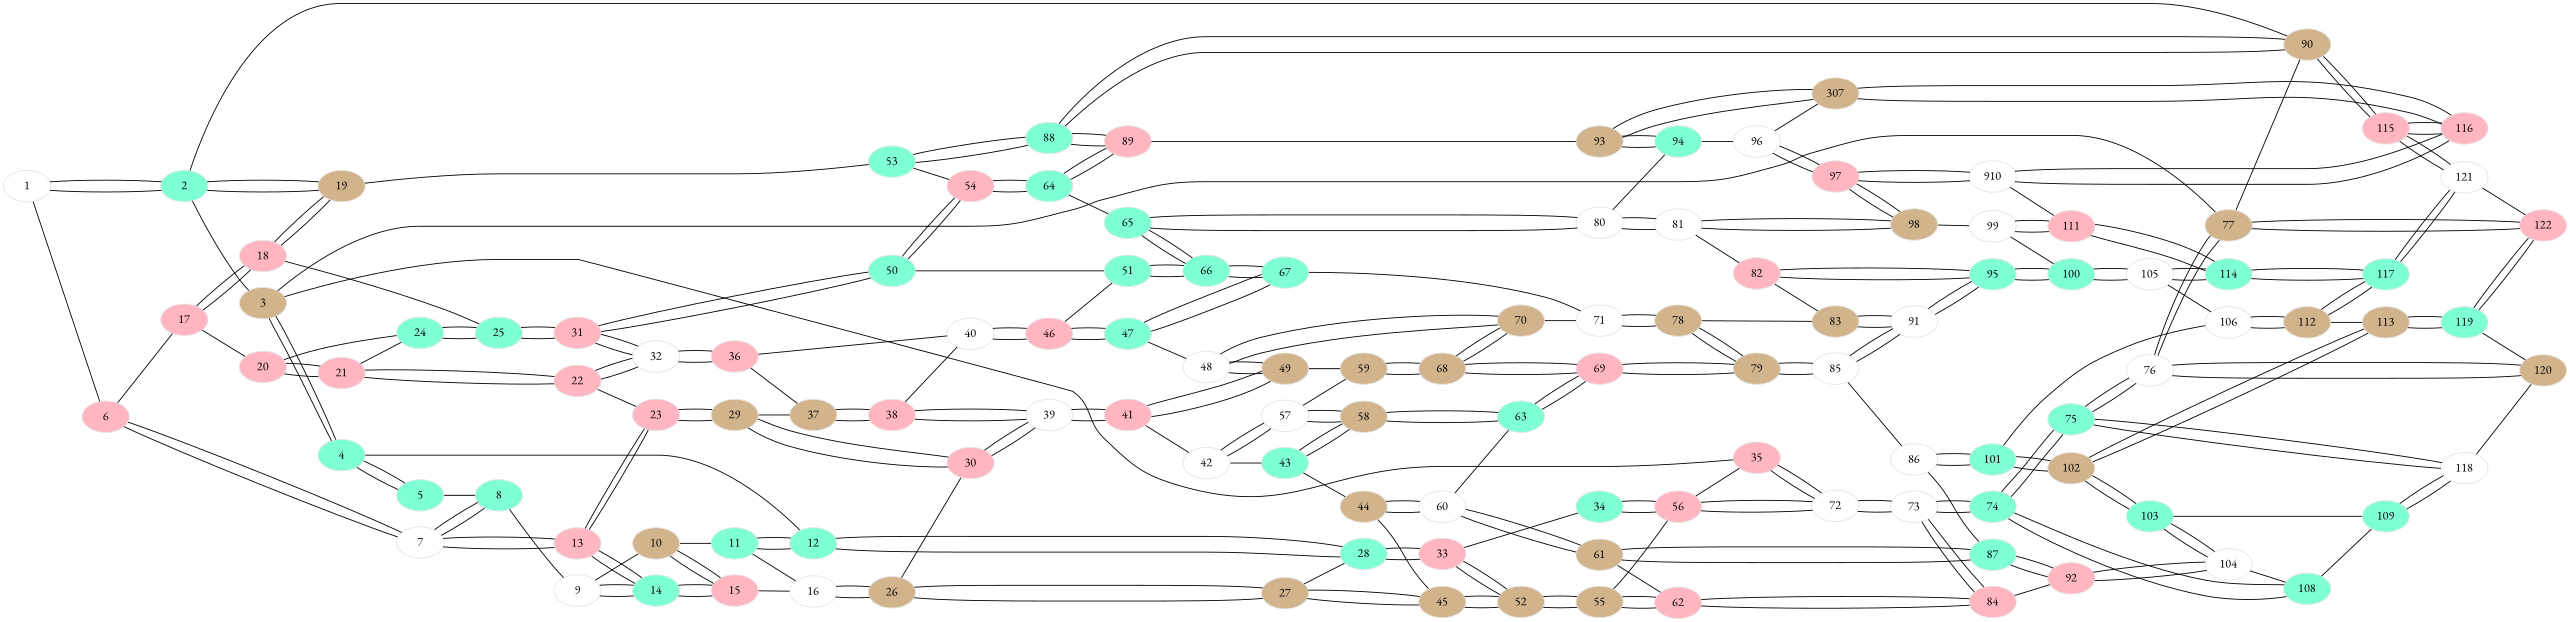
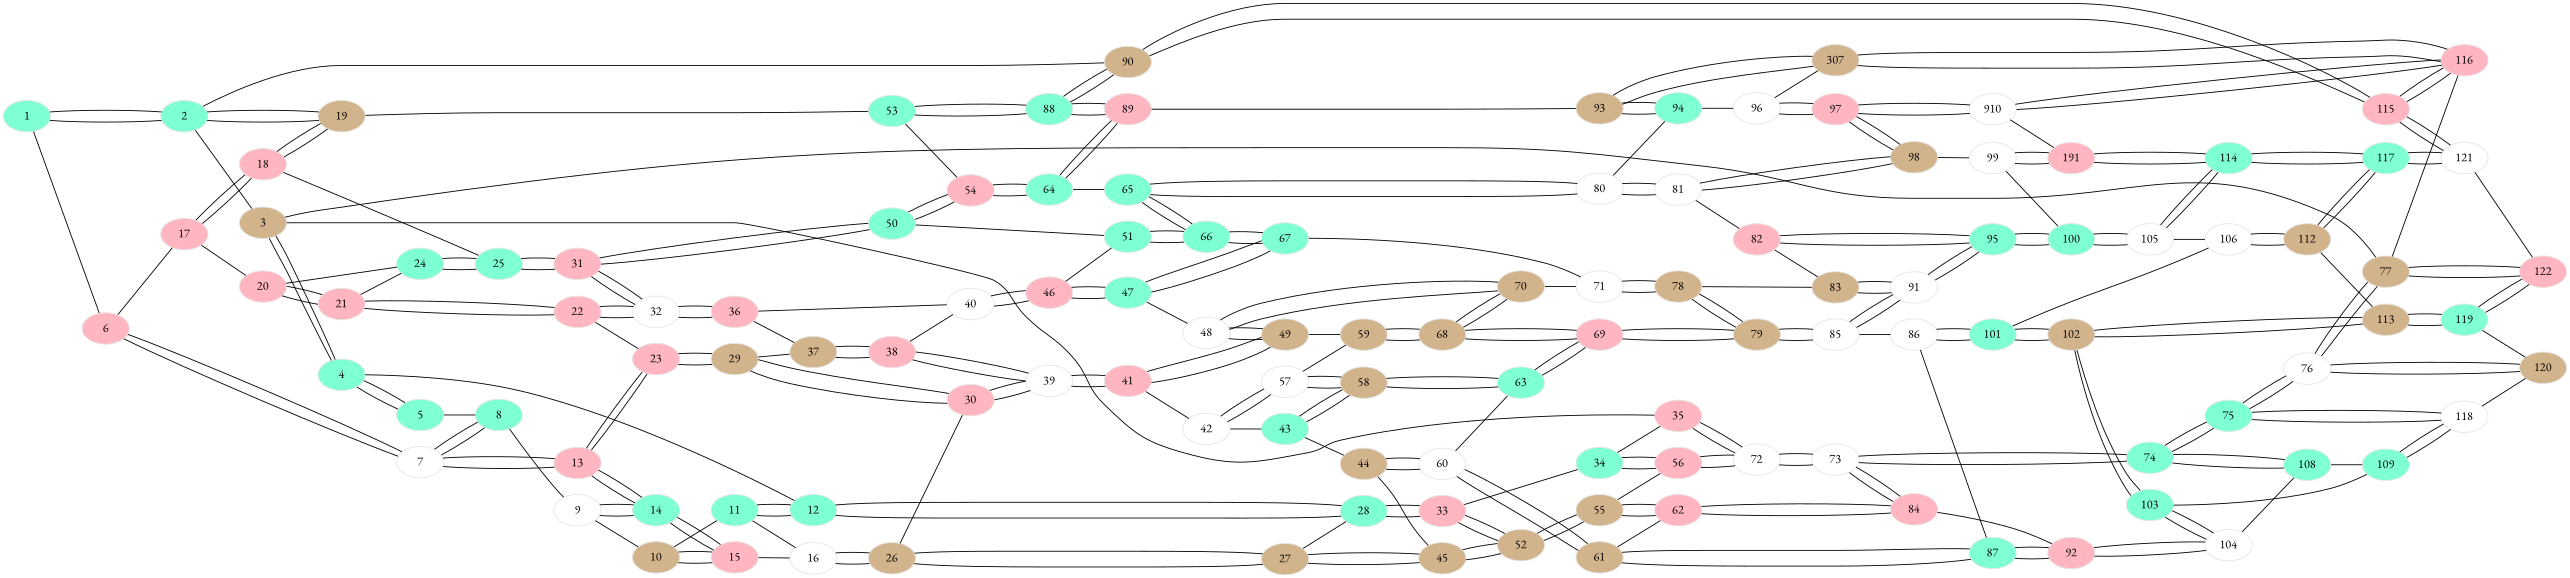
edge "90" -- "77": now "116" -- "77"
node "1": fillcolor white -> aquamarine
node "111": label "111" -> "191"
edge "35" -- "56": now "35" -- "34"
